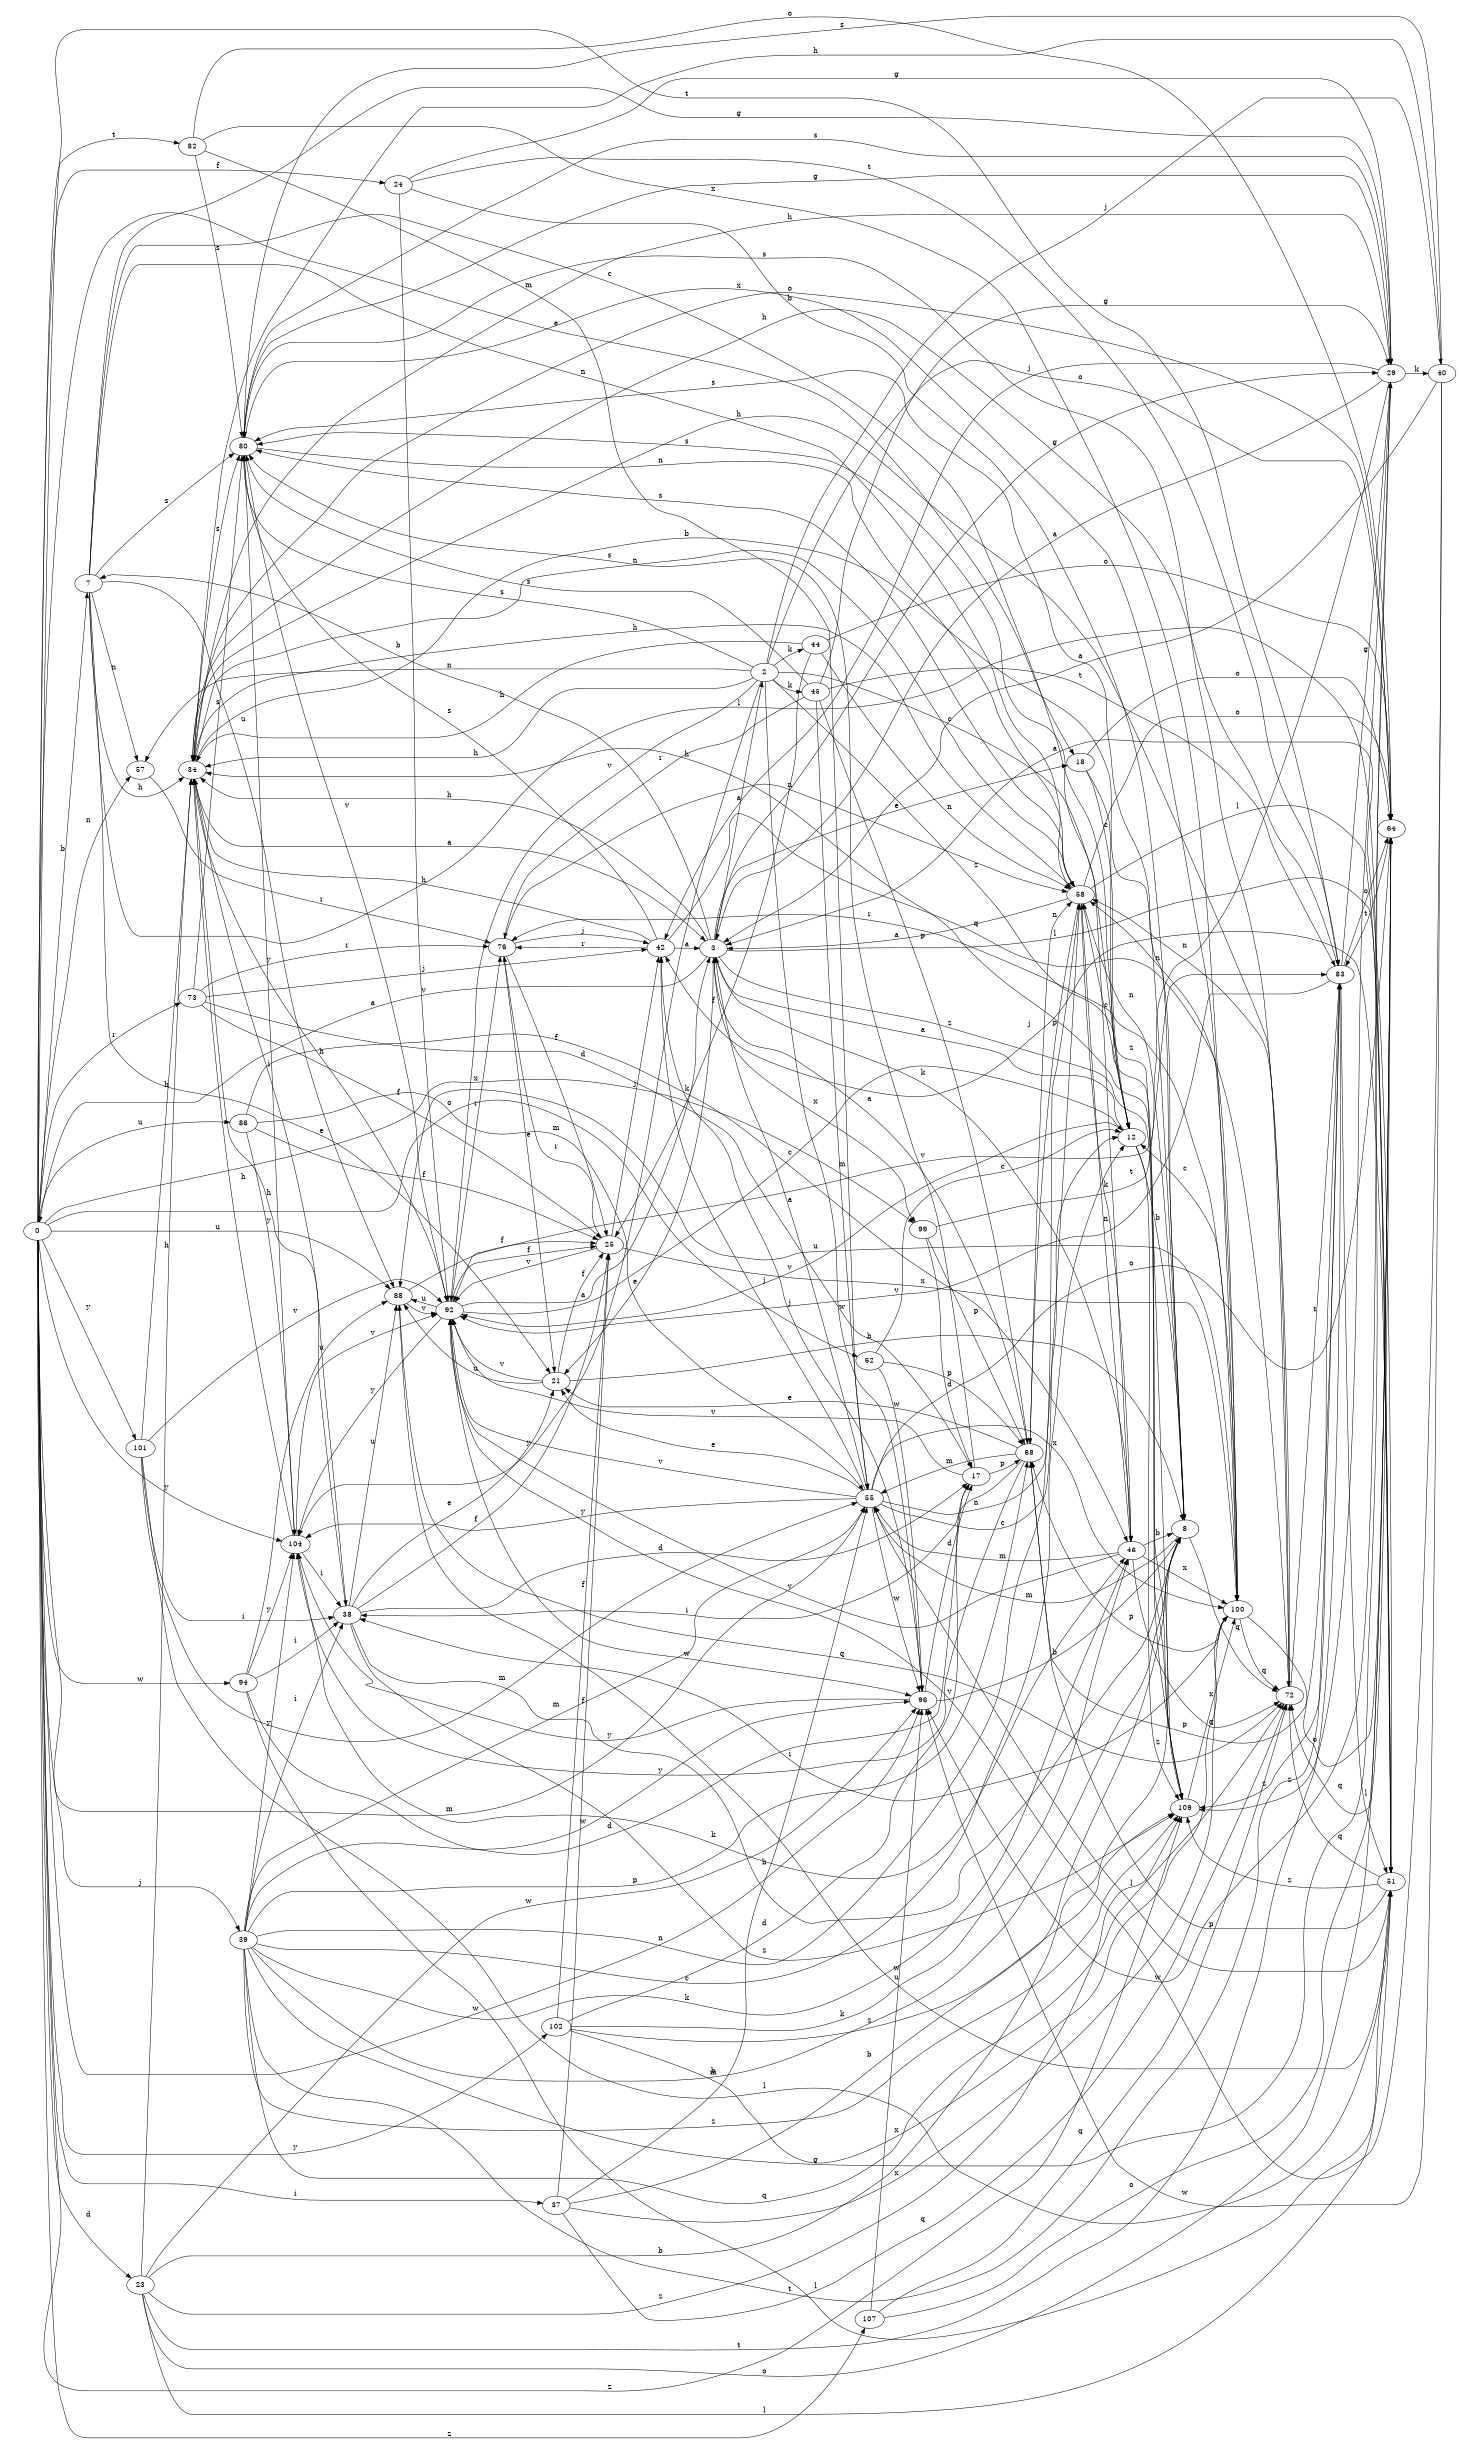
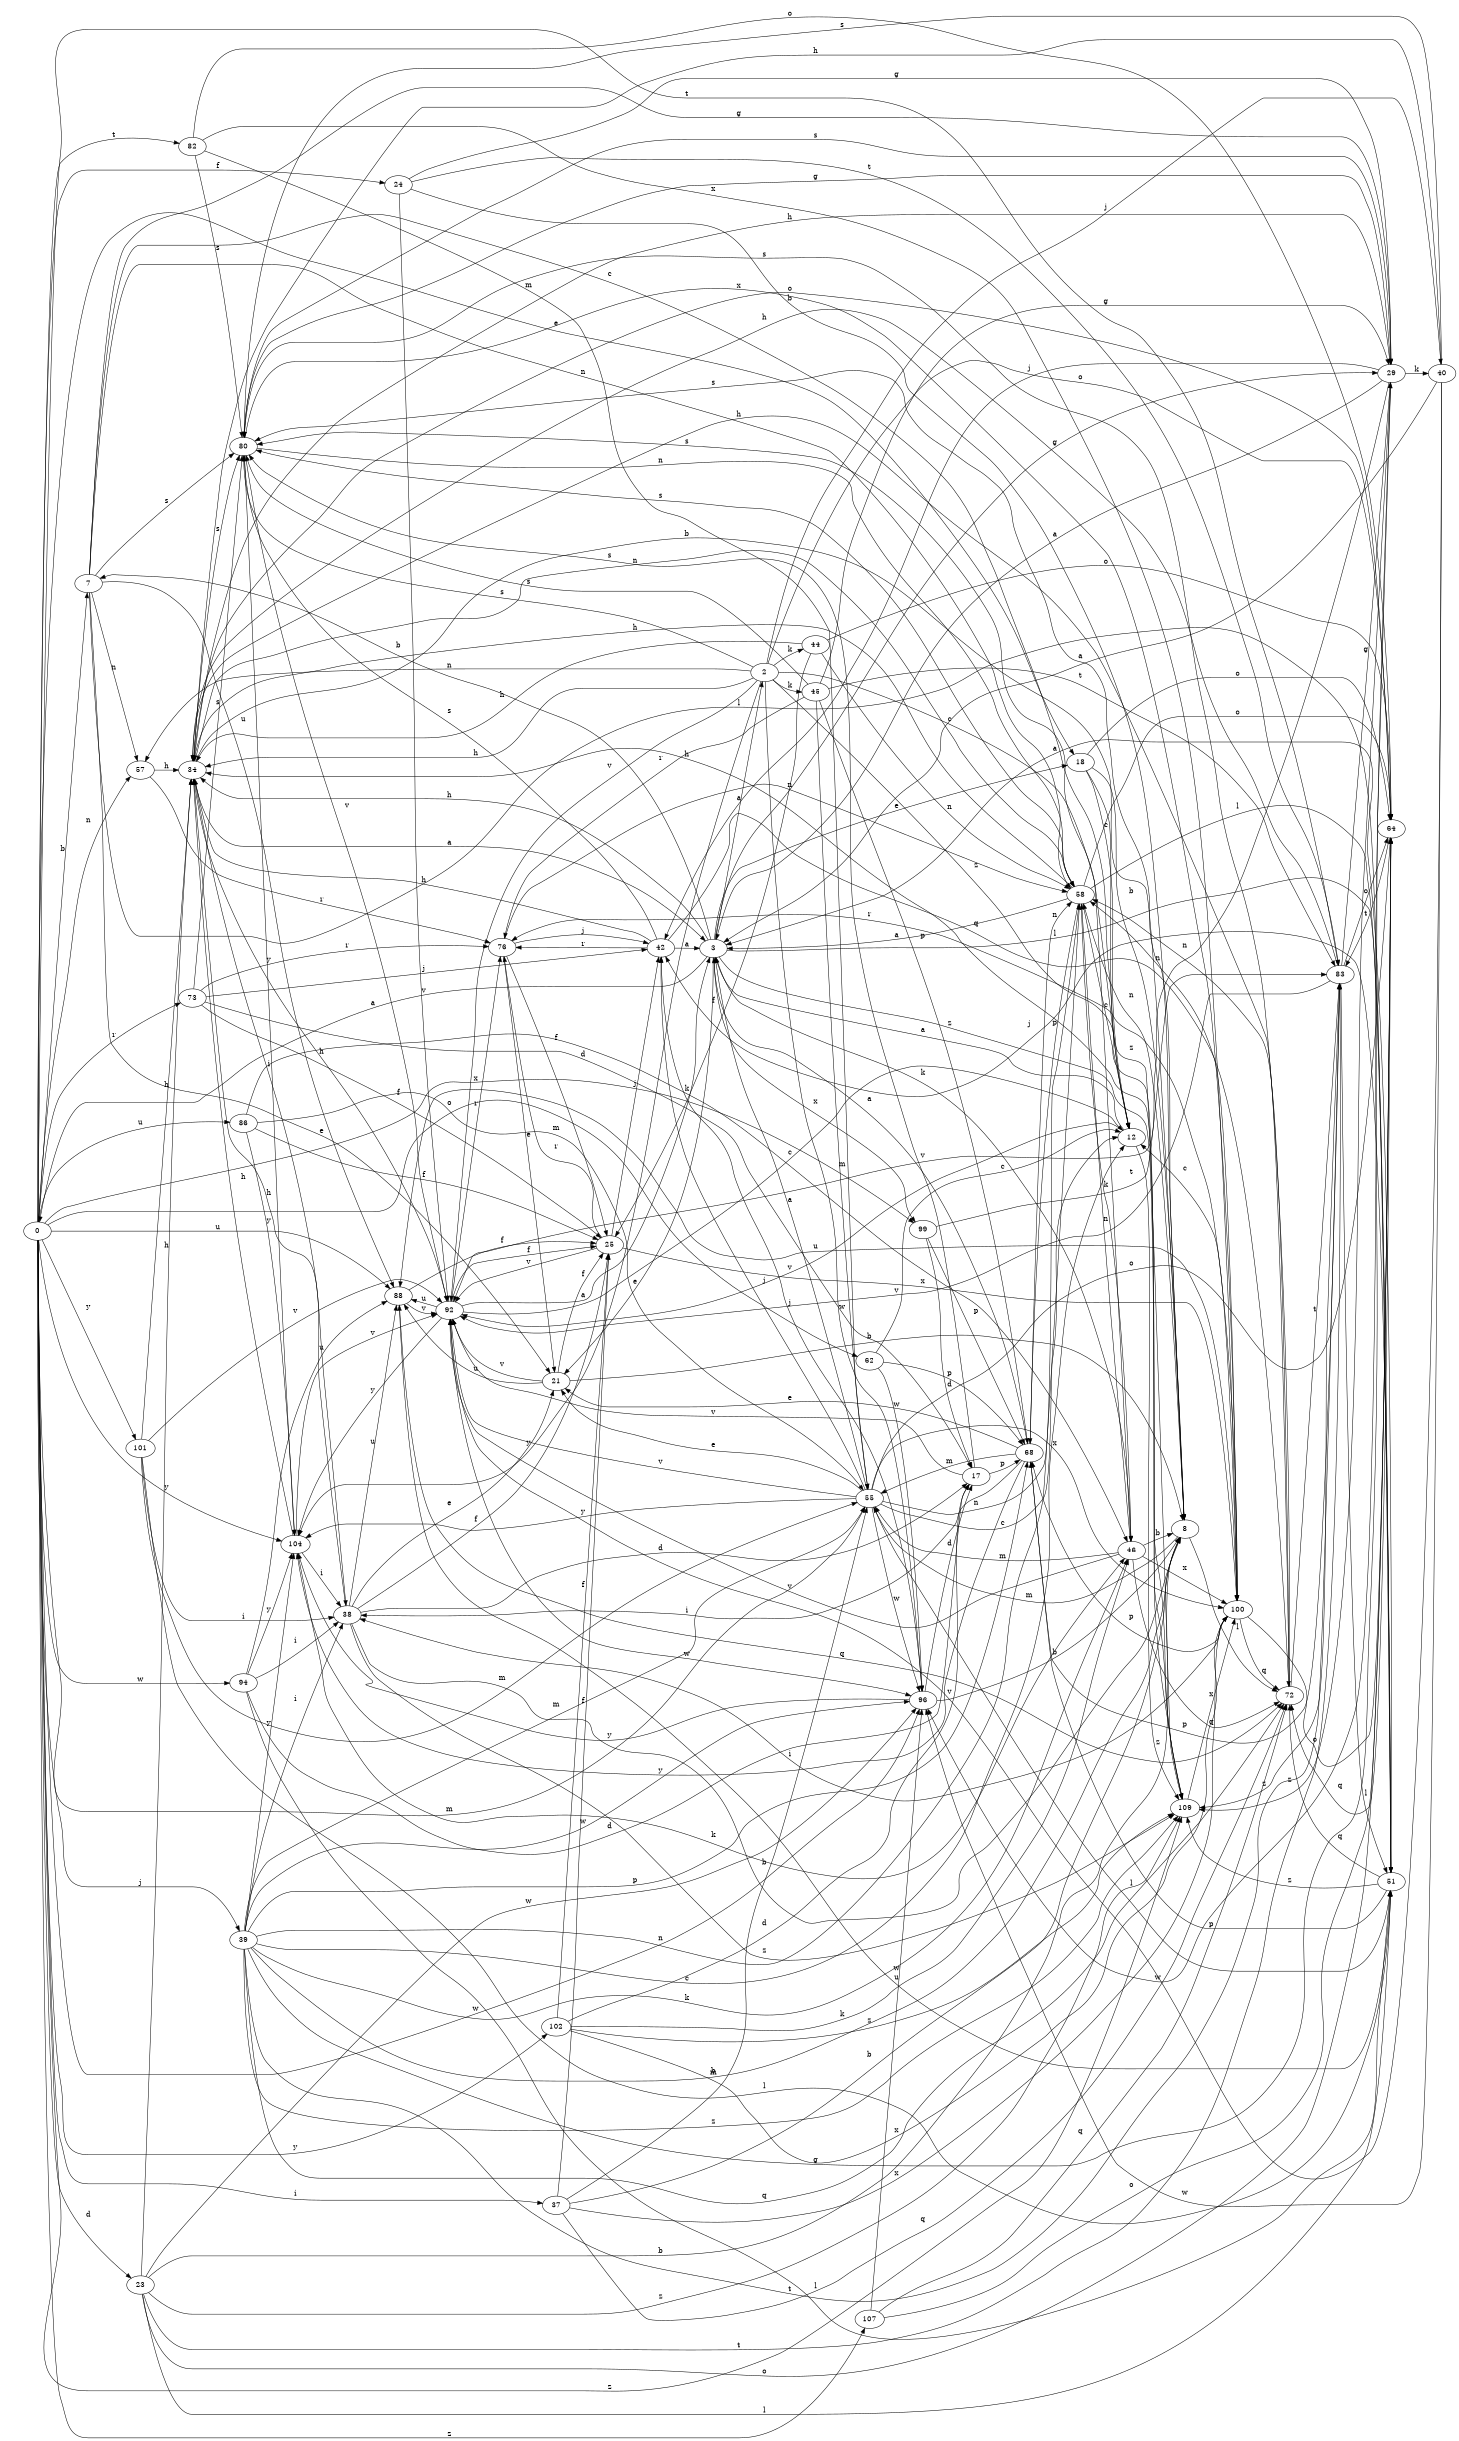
edge "7" -> "34": now "57" -> "34"
edge "12" -> "8": now "18" -> "8"
edge "8" -> "72": label "q" -> "l"
